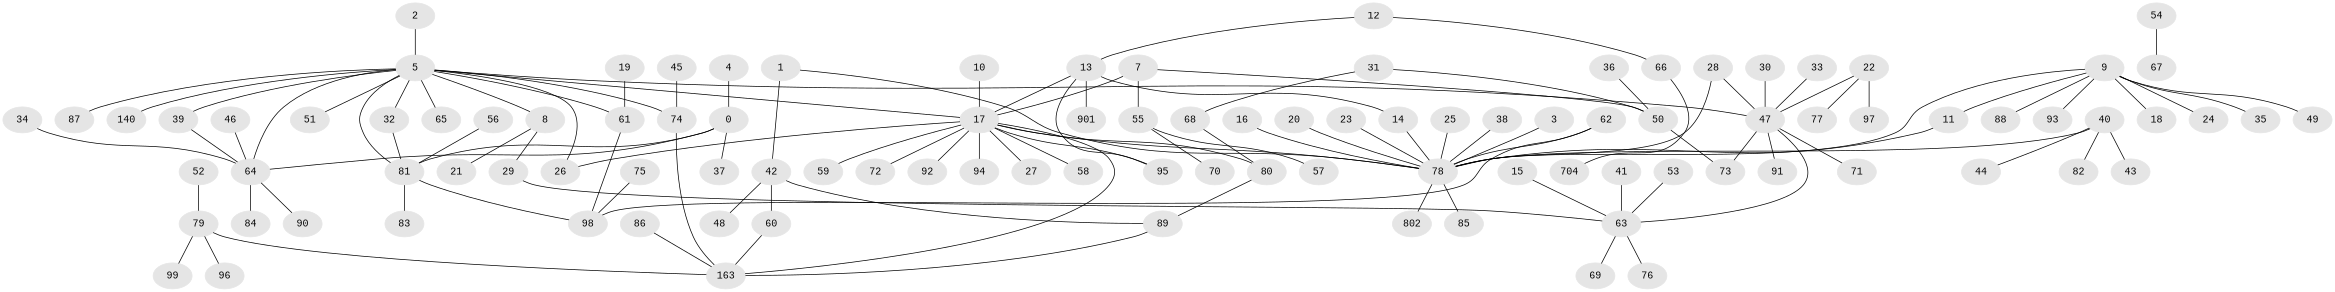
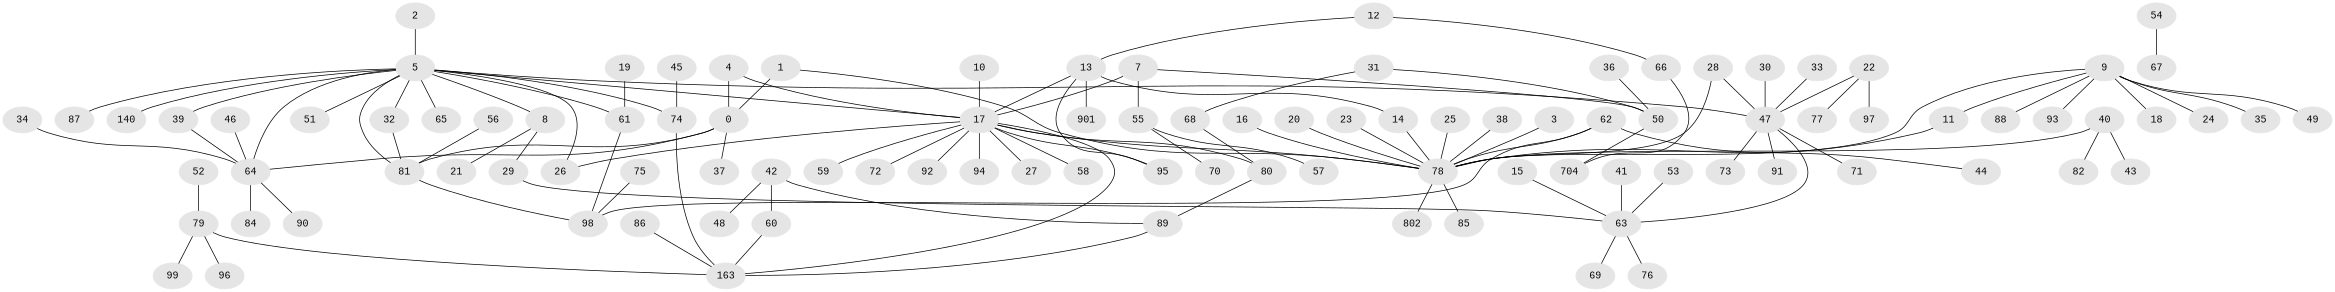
edge "4" -- "17": added
edge "1" -- "42": now "1" -- "0"
edge "50" -- "73": now "50" -- "704"
edge "40" -- "44": now "62" -- "44"
node "83": removed
